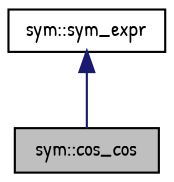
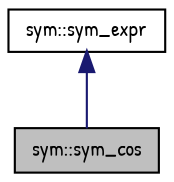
node "sym::cos_cos": label "sym::cos_cos" -> "sym::sym_cos"
